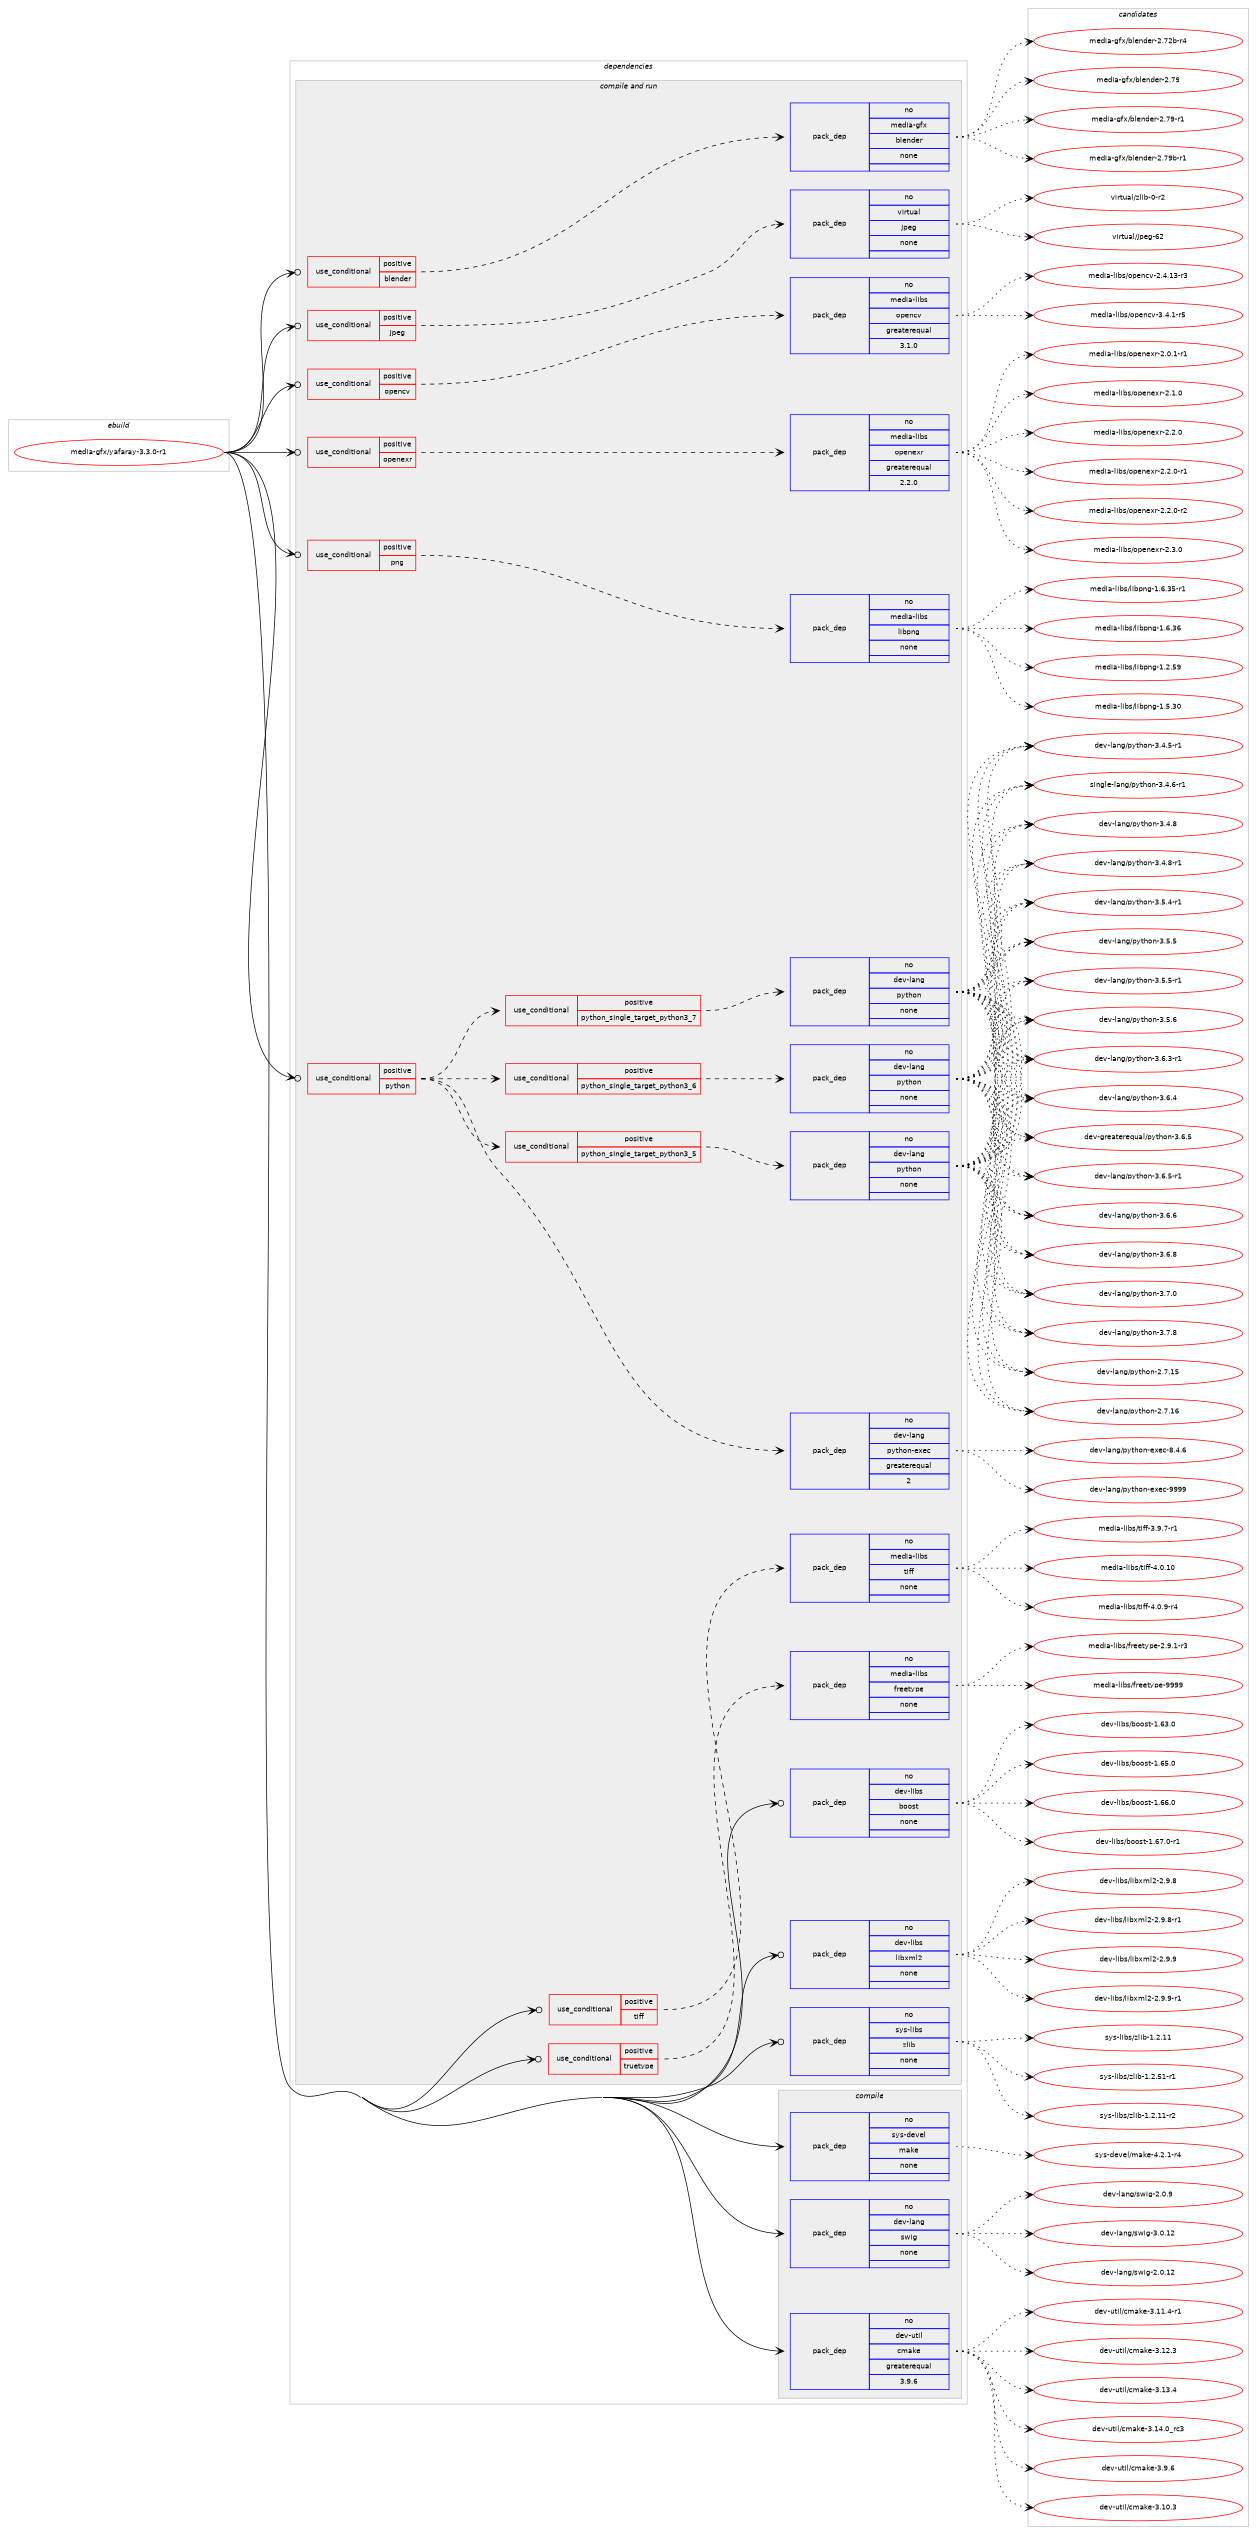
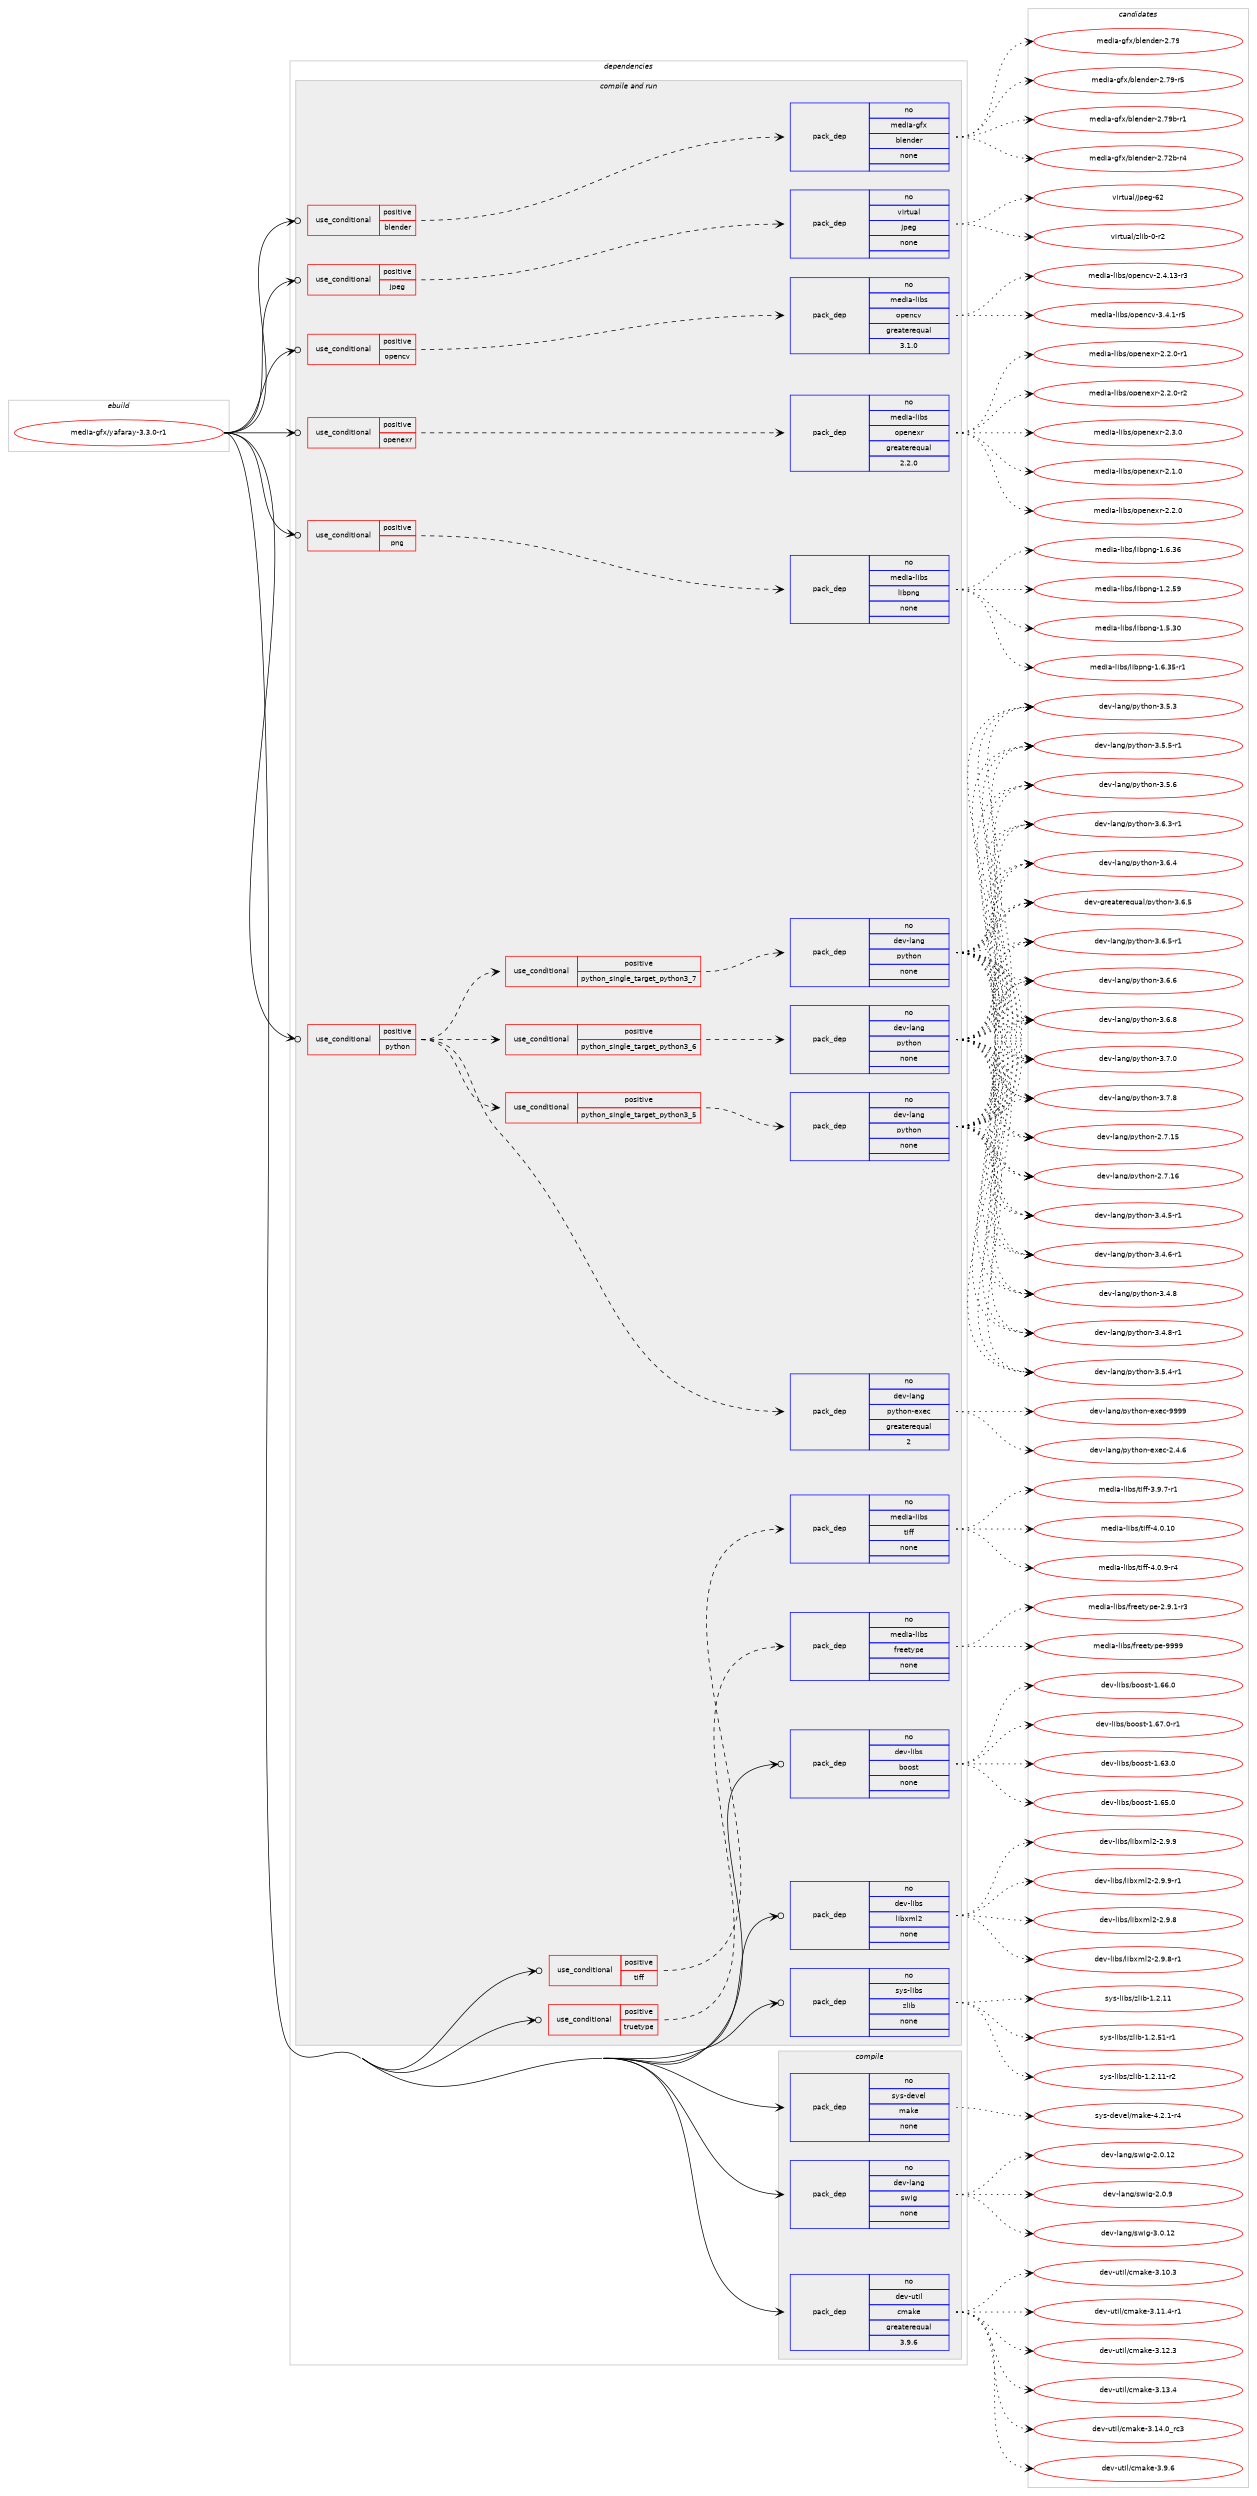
node "media-gfx/blender-2.79-r1": label "media-gfx/blender-2.79-r1" -> "media-gfx/blender-2.79-r5"
node "media-libs/openexr-2.0.1-r1": removed
node "single-lang/python-3.4.6-r1": label "single-lang/python-3.4.6-r1" -> "dev-lang/python-3.4.6-r1"
node "dev-lang/python-3.5.5": label "dev-lang/python-3.5.5" -> "dev-lang/python-3.5.3"
node "dev-lang/python-exec-8.4.6": label "dev-lang/python-exec-8.4.6" -> "dev-lang/python-exec-2.4.6"
